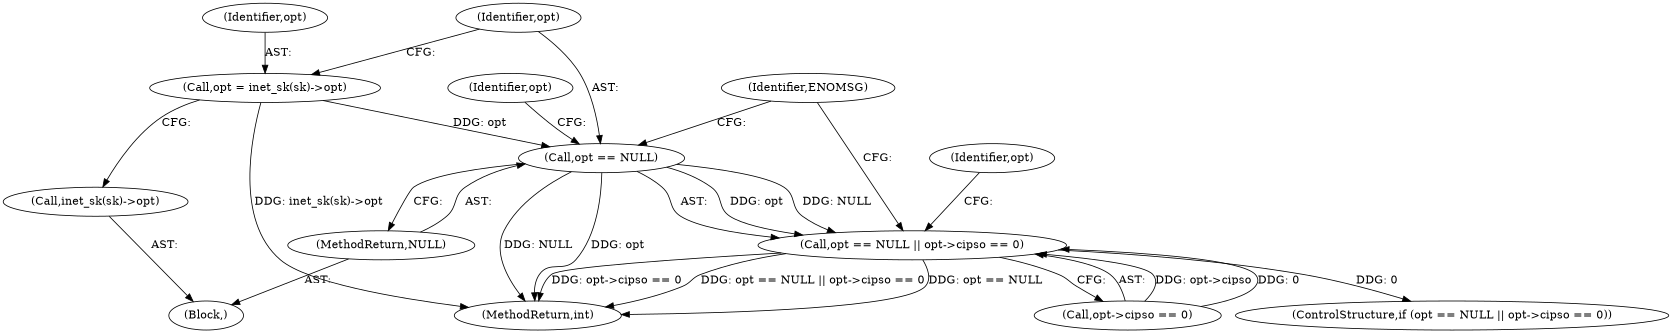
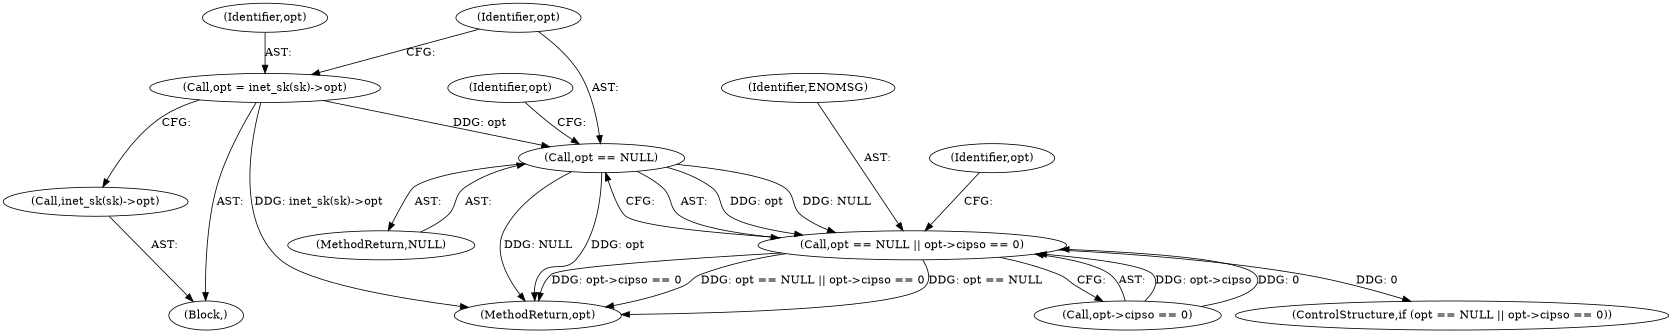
edge "(Identifier,ENOMSG)" -> "(Call,opt == NULL)": now "(Call,opt == NULL || opt->cipso == 0)" -> "(Call,opt == NULL)"
edge "(Identifier,ENOMSG)" -> "(Call,opt == NULL || opt->cipso == 0)": label "CFG: " -> "AST: "
edge "(Call,opt == NULL)" -> "(MethodReturn,NULL)": label "CFG: " -> "AST: "
edge "(MethodReturn,NULL)" -> "(Block,)": now "(Call,opt = inet_sk(sk)->opt)" -> "(Block,)"
node "(MethodReturn,int)": label "(MethodReturn,int)" -> "(MethodReturn,opt)"
